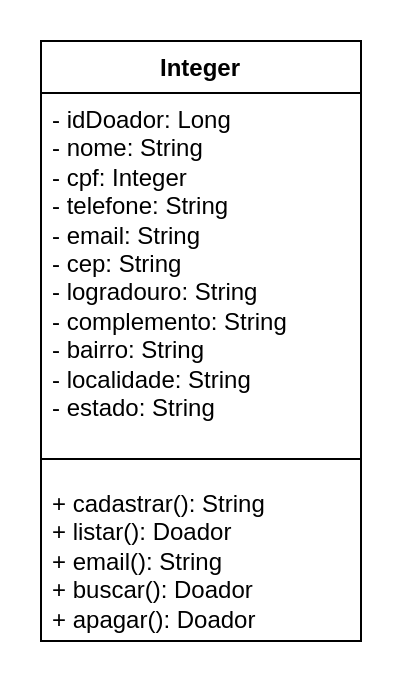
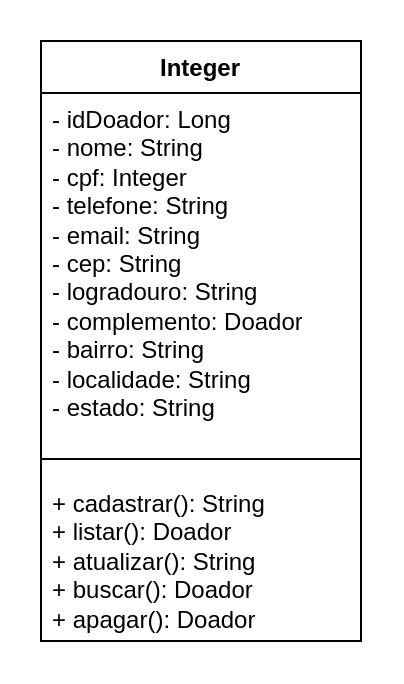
node "- idDoador: Long - nome: String - cpf: Integer - telefone: String - email: String - cep: String - logradouro: String - complemento: String - bairro: String - localidade: String - estado: String": label "- idDoador: Long - nome: String - cpf: Integer - telefone: String - email: String - cep: String - logradouro: String - complemento: String - bairro: String - localidade: String - estado: String" -> "- idDoador: Long - nome: String - cpf: Integer - telefone: String - email: String - cep: String - logradouro: String - complemento: Doador - bairro: String - localidade: String - estado: String"
node "+ cadastrar(): String + listar(): Doador + email(): String + buscar(): Doador + apagar(): Doador": label "+ cadastrar(): String + listar(): Doador + email(): String + buscar(): Doador + apagar(): Doador" -> "+ cadastrar(): String + listar(): Doador + atualizar(): String + buscar(): Doador + apagar(): Doador"
